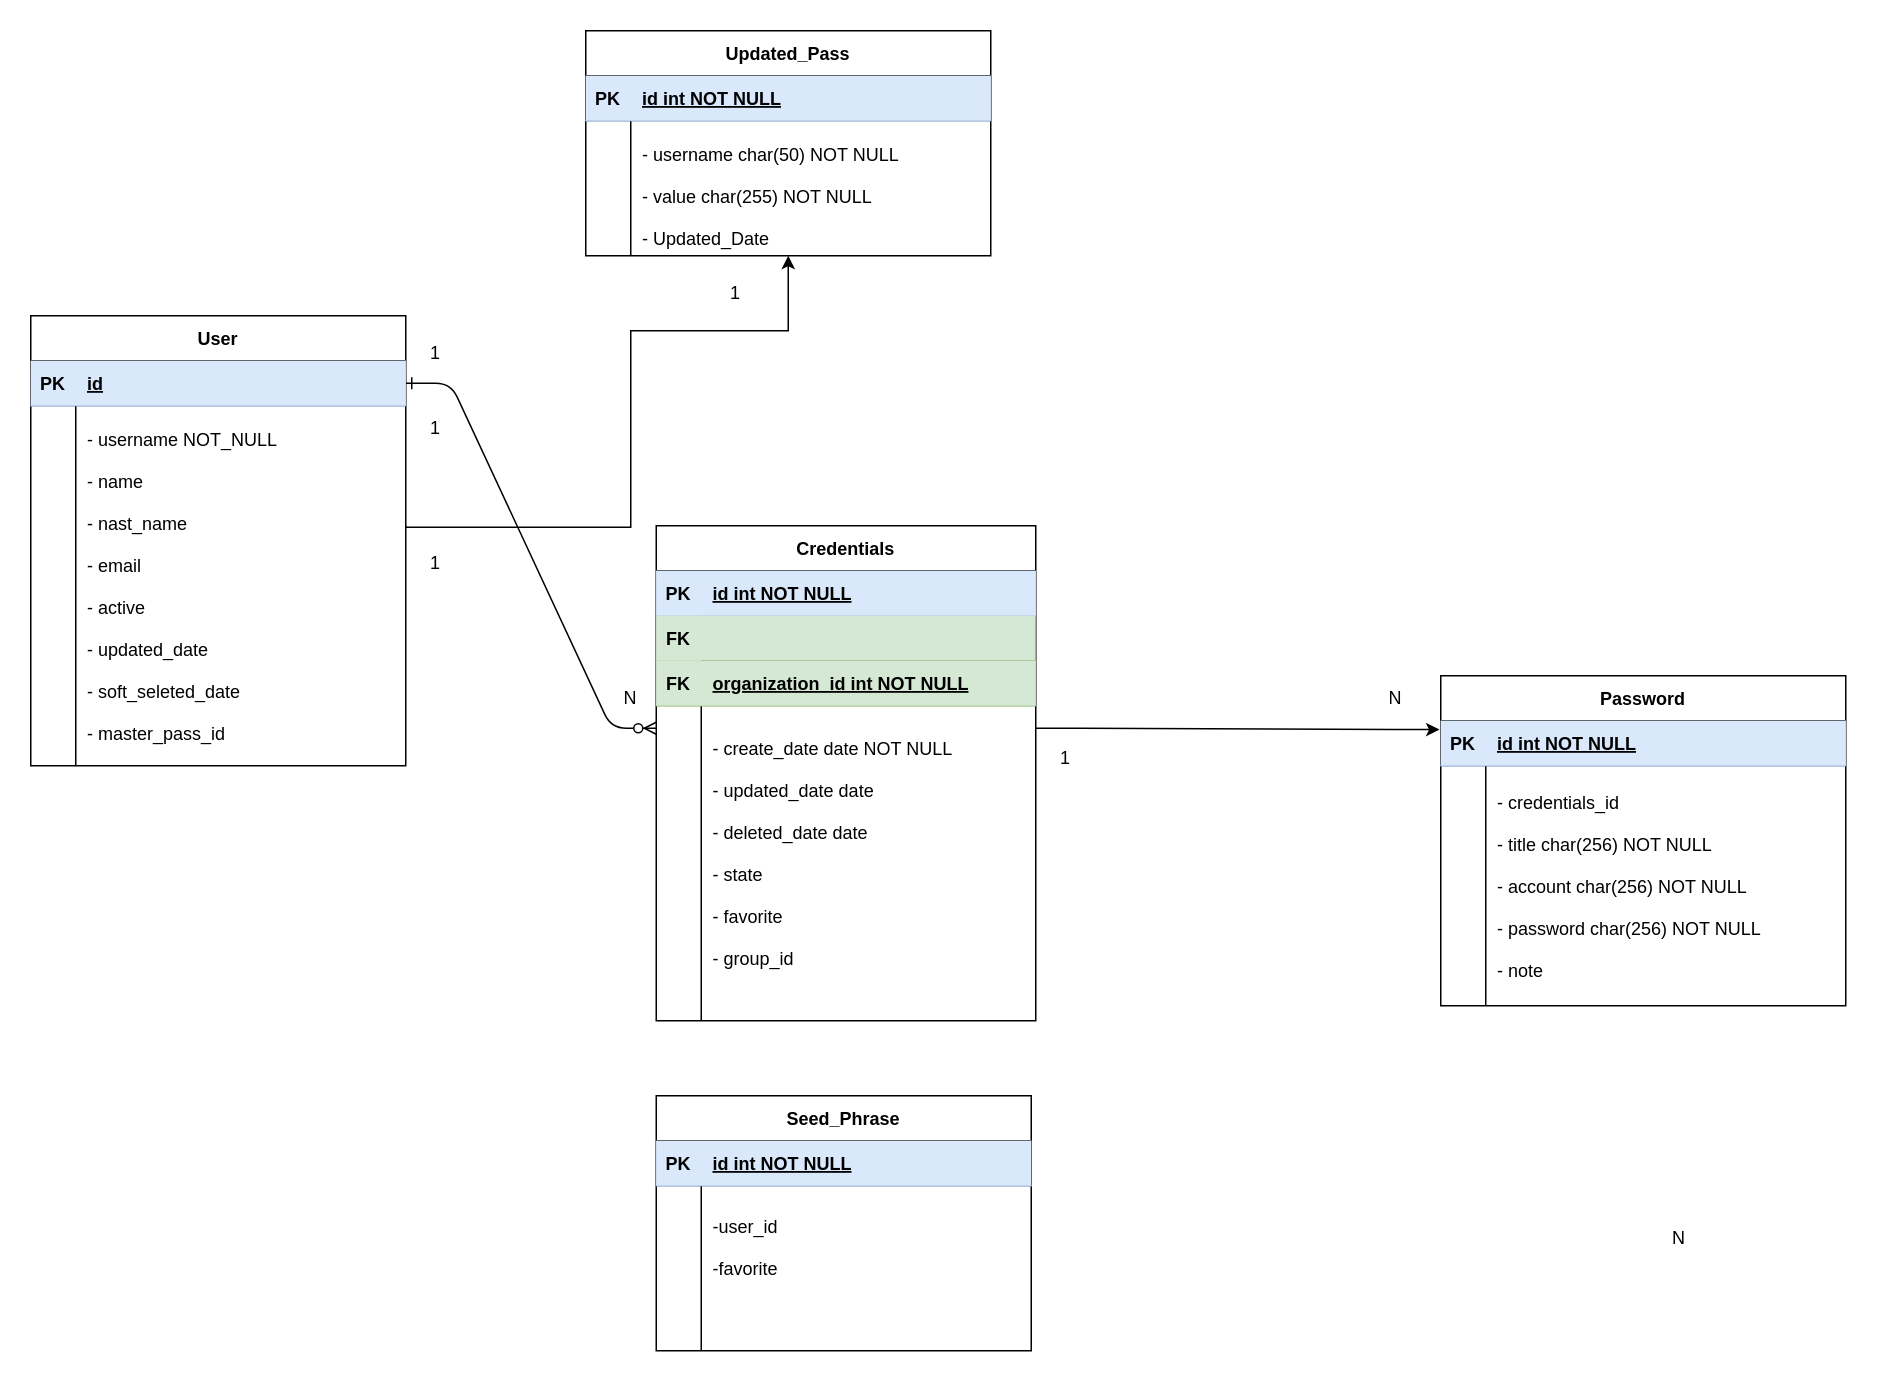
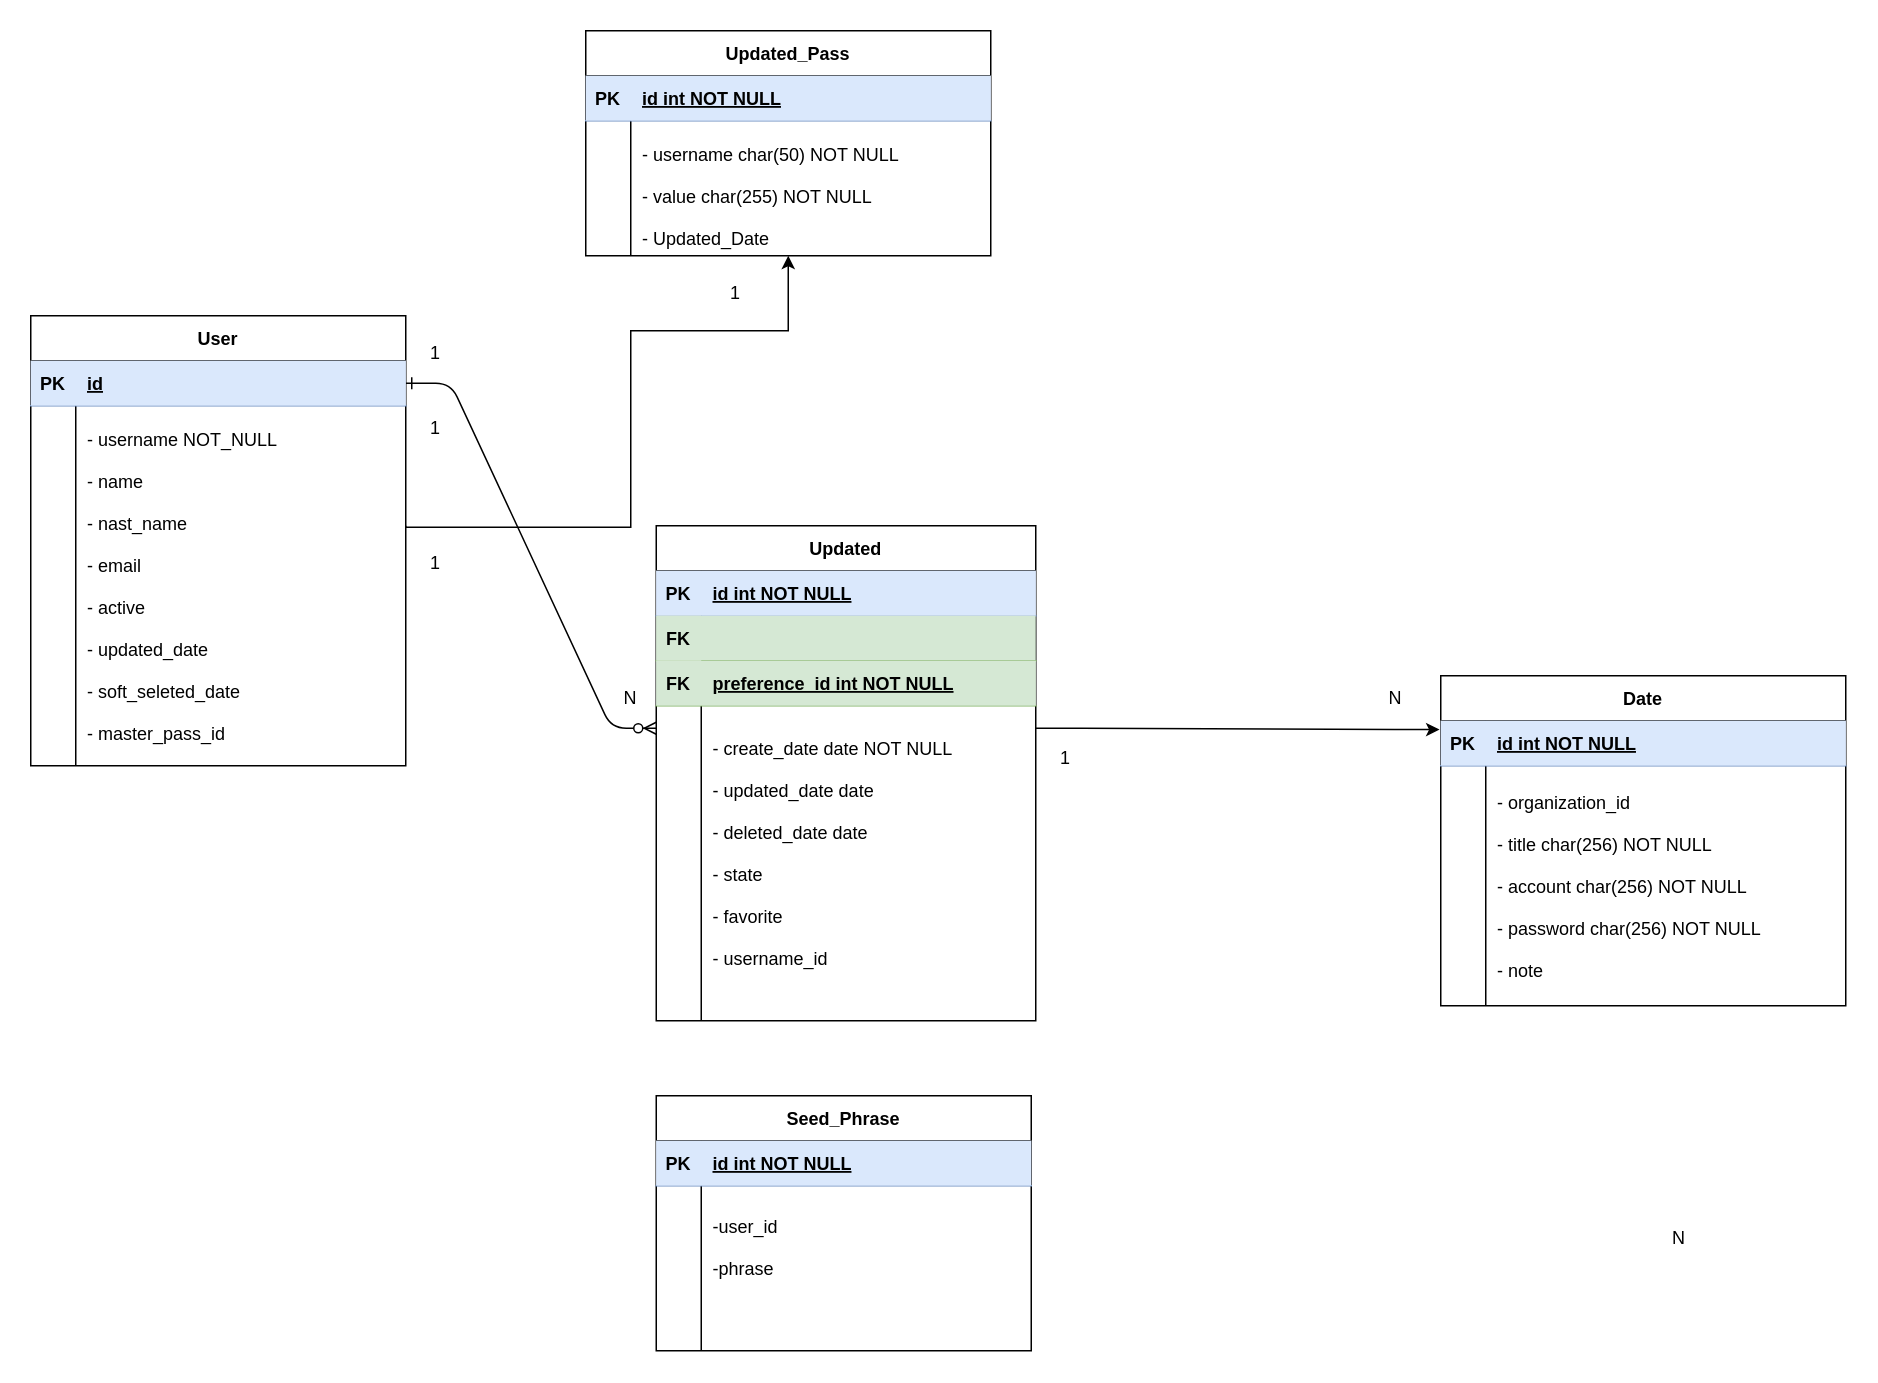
node "Credentials": label "Credentials" -> "Updated"
node "organization_id int NOT NULL": label "organization_id int NOT NULL" -> "preference_id int NOT NULL"
node "Password": label "Password" -> "Date"
node "- create_date date NOT NULL - updated_date date - deleted_date date - state - favorite - group_id": label "- create_date date NOT NULL - updated_date date - deleted_date date - state - favorite - group_id" -> "- create_date date NOT NULL - updated_date date - deleted_date date - state - favorite - username_id"
node "- credentials_id - title char(256) NOT NULL - account char(256) NOT NULL - password char(256) NOT NULL - note": label "- credentials_id - title char(256) NOT NULL - account char(256) NOT NULL - password char(256) NOT NULL - note" -> "- organization_id - title char(256) NOT NULL - account char(256) NOT NULL - password char(256) NOT NULL - note"
node "-user_id -favorite": label "-user_id -favorite" -> "-user_id -phrase"
